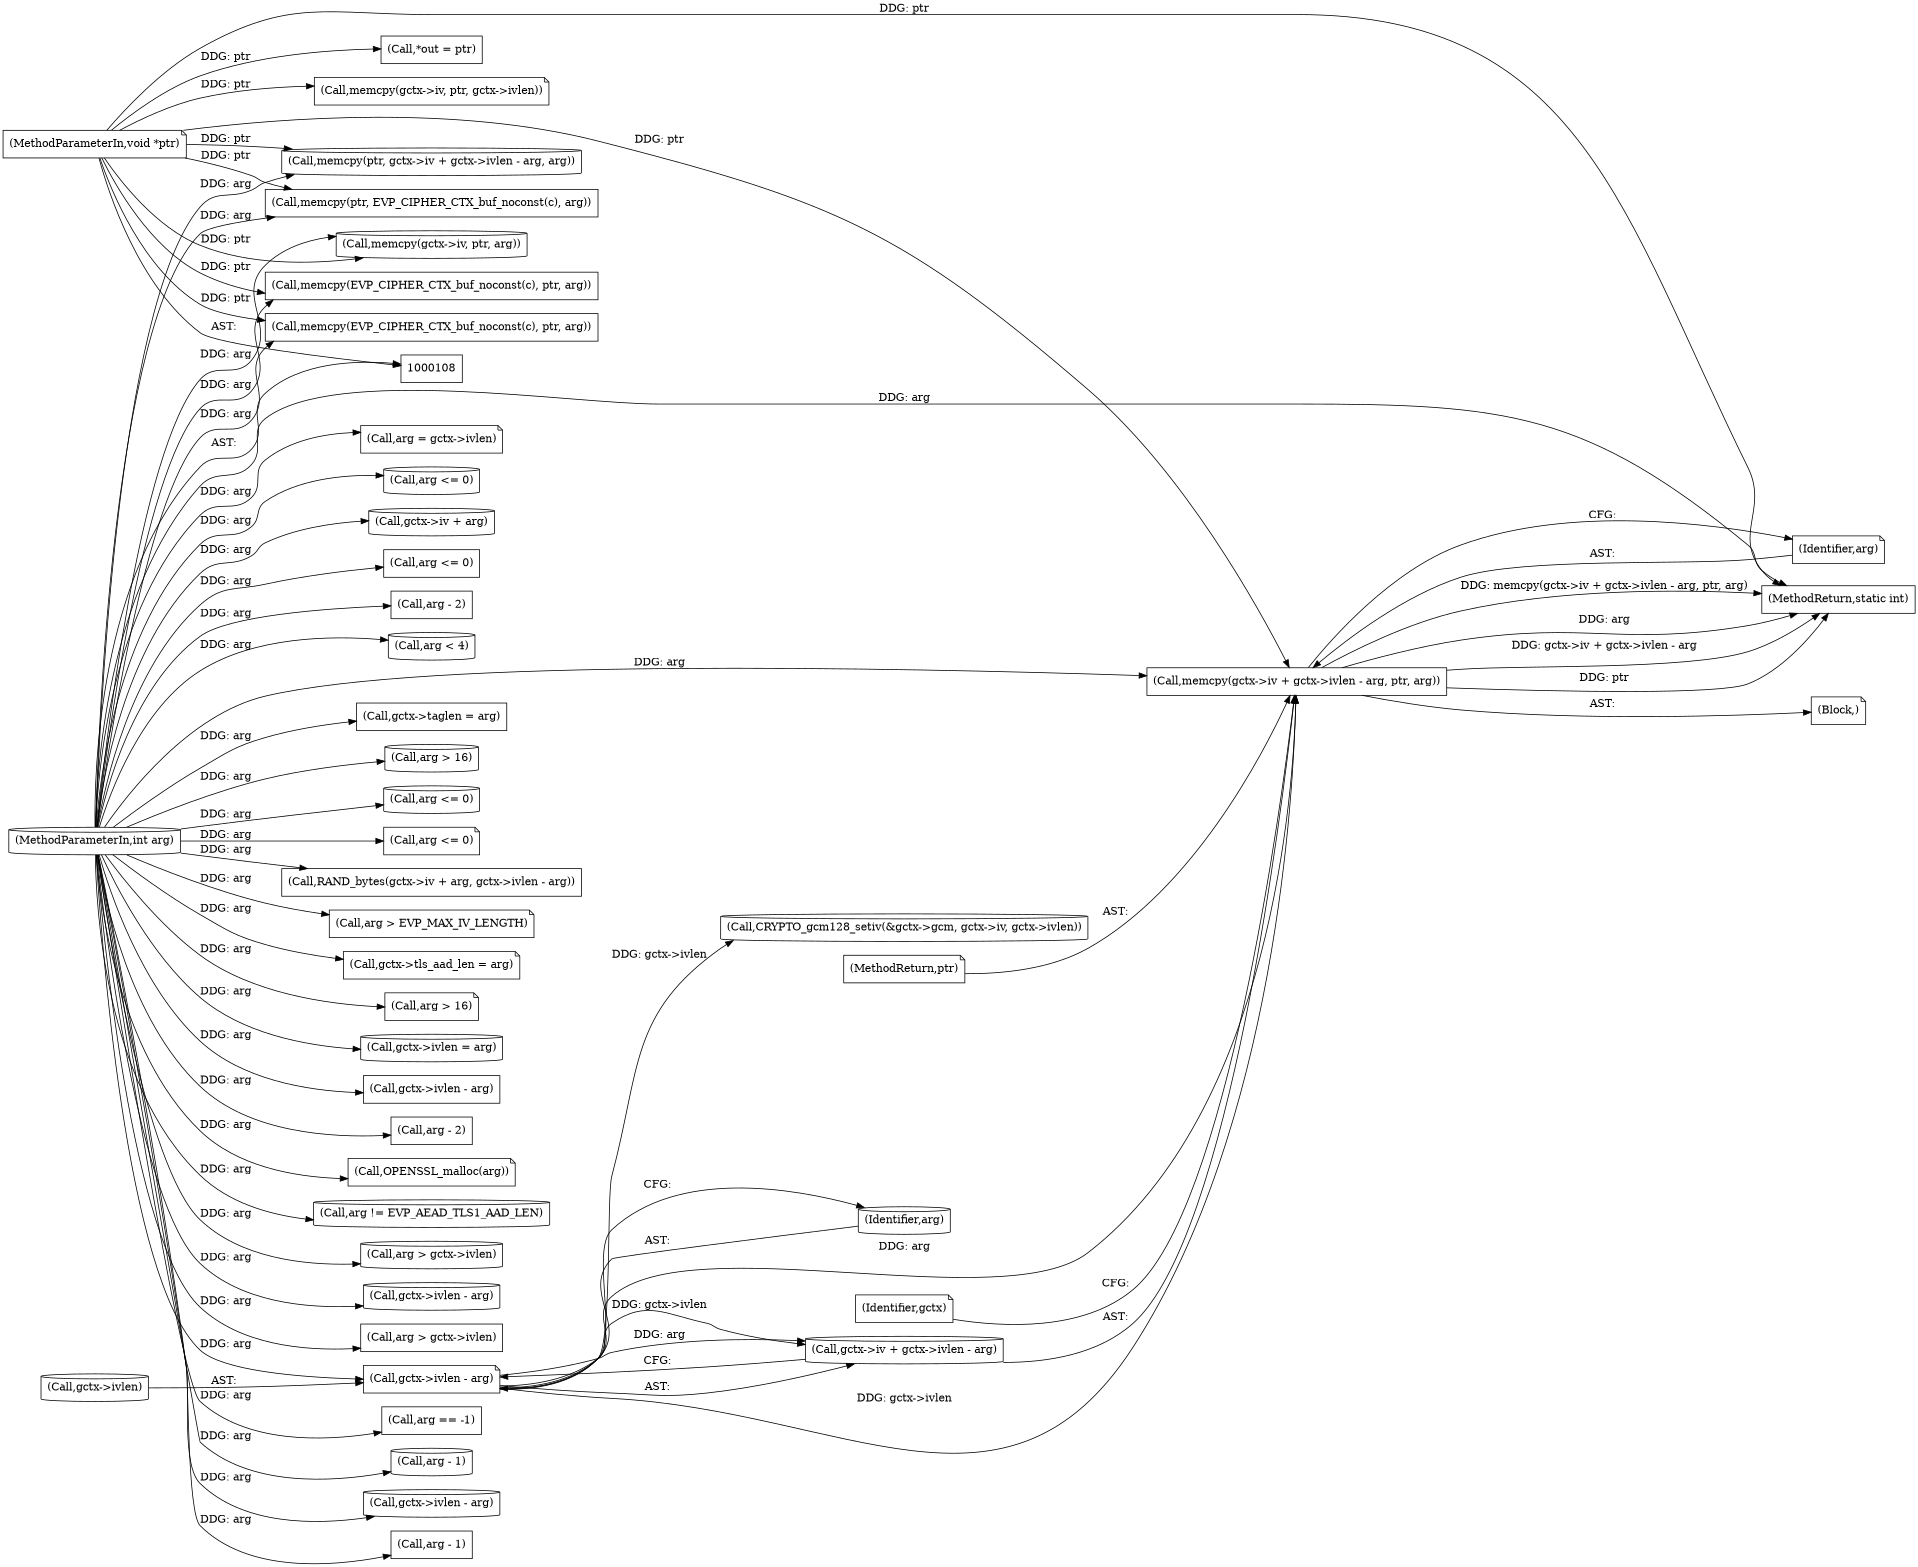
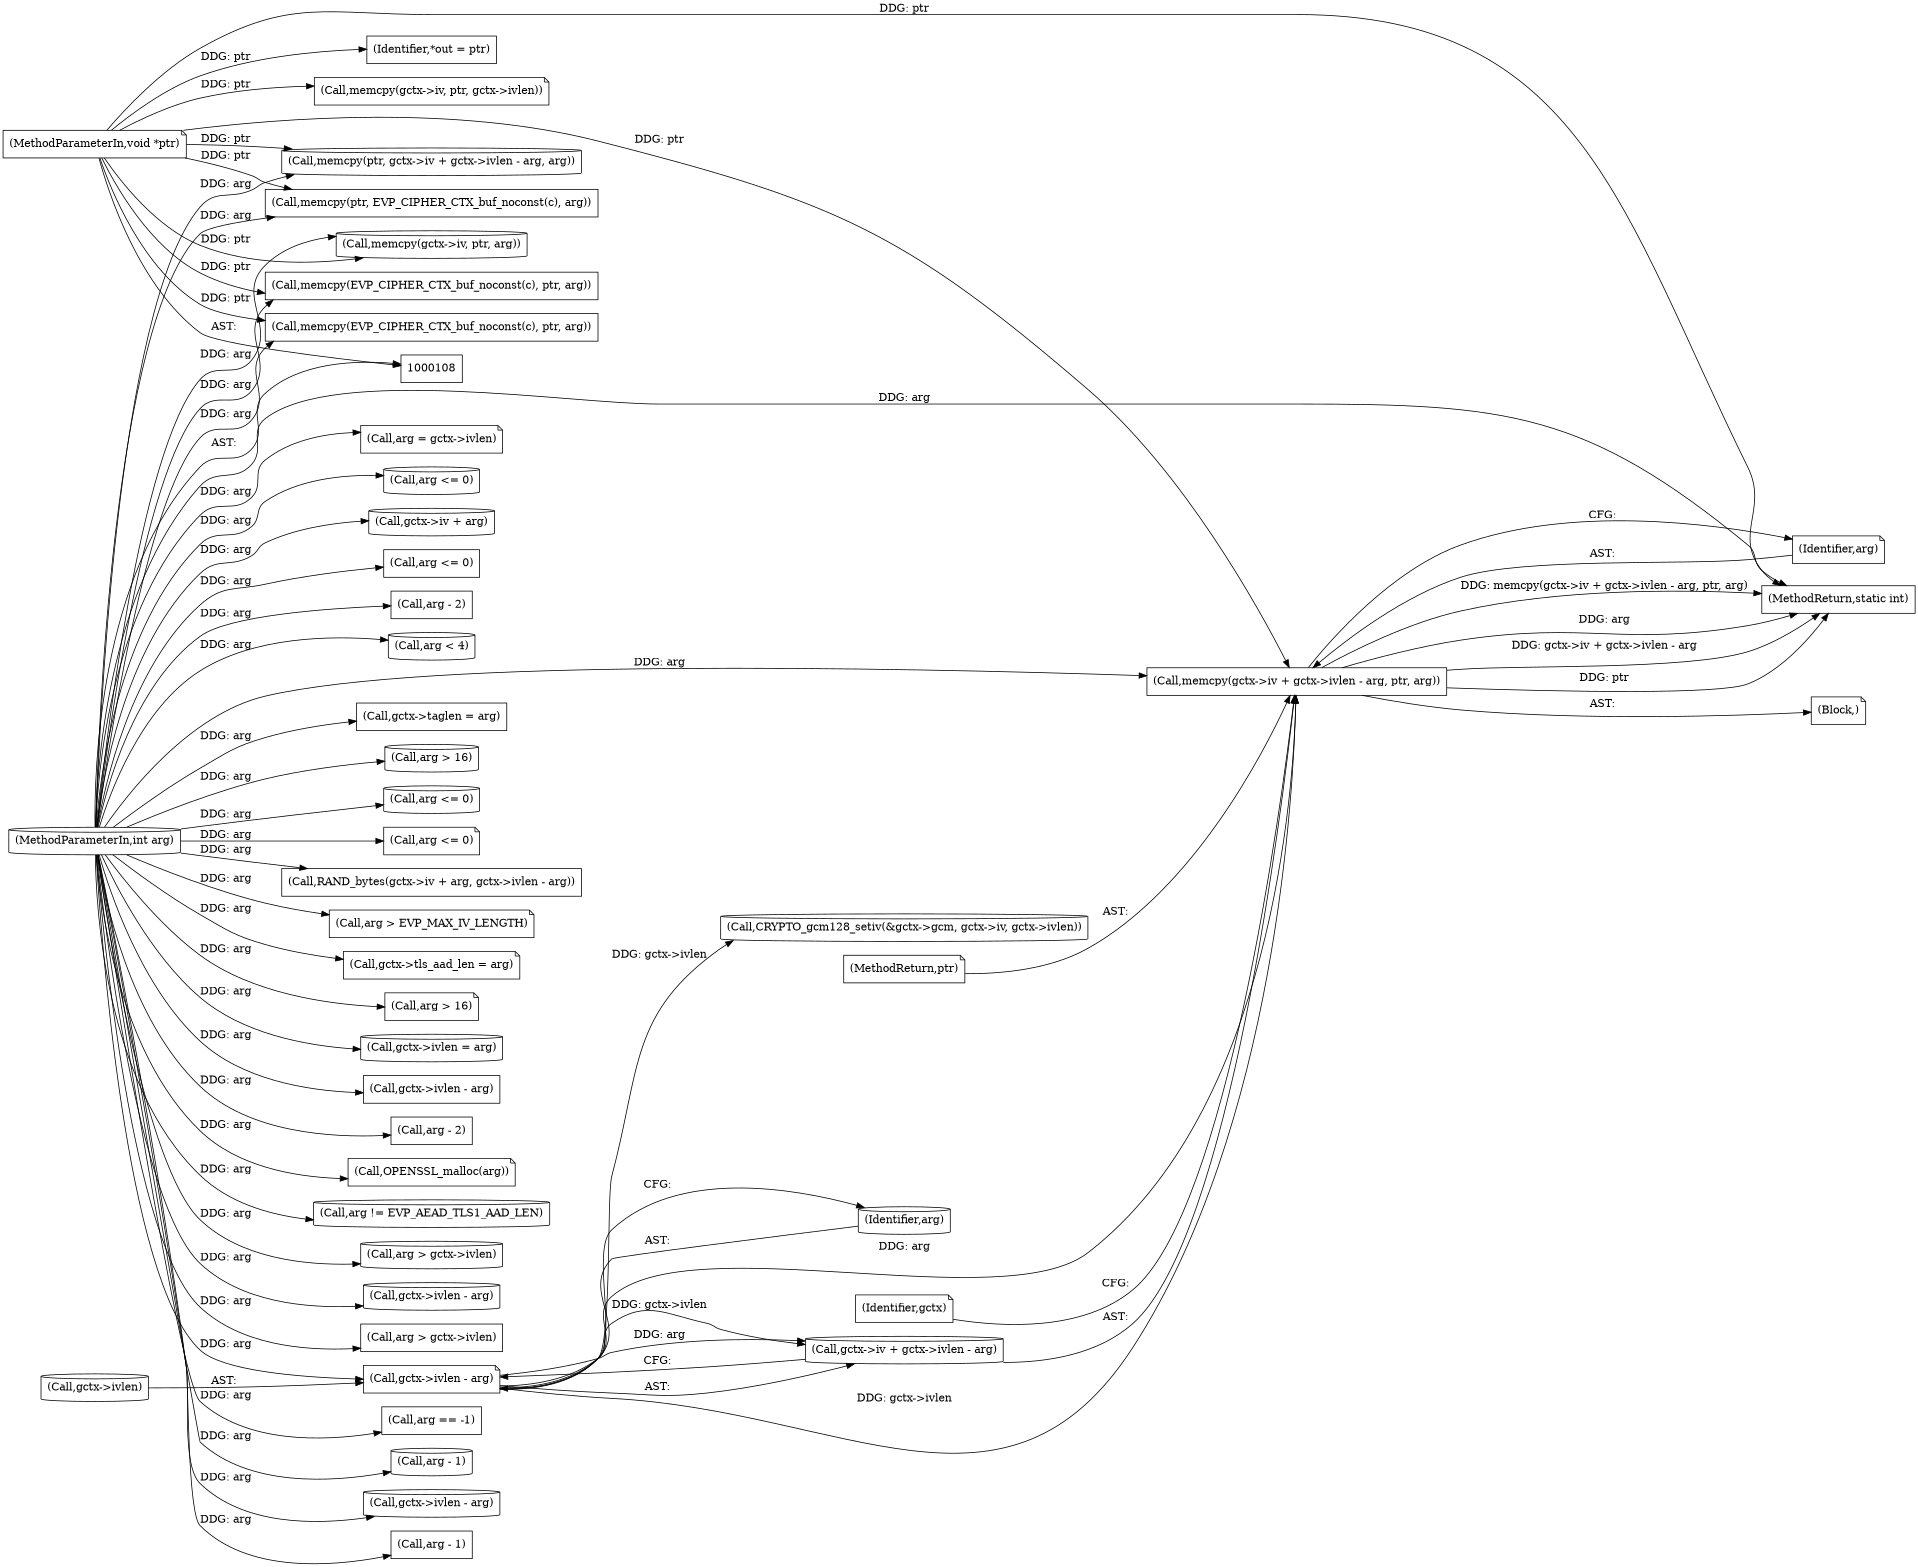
node "(Call,*out = ptr)": label "(Call,*out = ptr)" -> "(Identifier,*out = ptr)"
